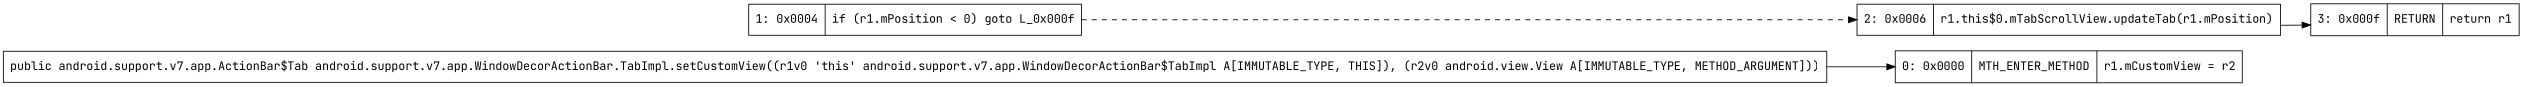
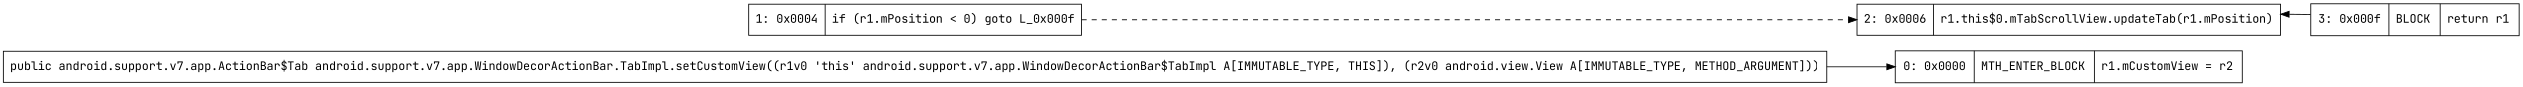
node "3: 0x000f": text "RETURN" -> "BLOCK"
edge "2: 0x0006" -> "3: 0x000f": reversed
node "0: 0x0000": text "MTH_ENTER_METHOD" -> "MTH_ENTER_BLOCK"
